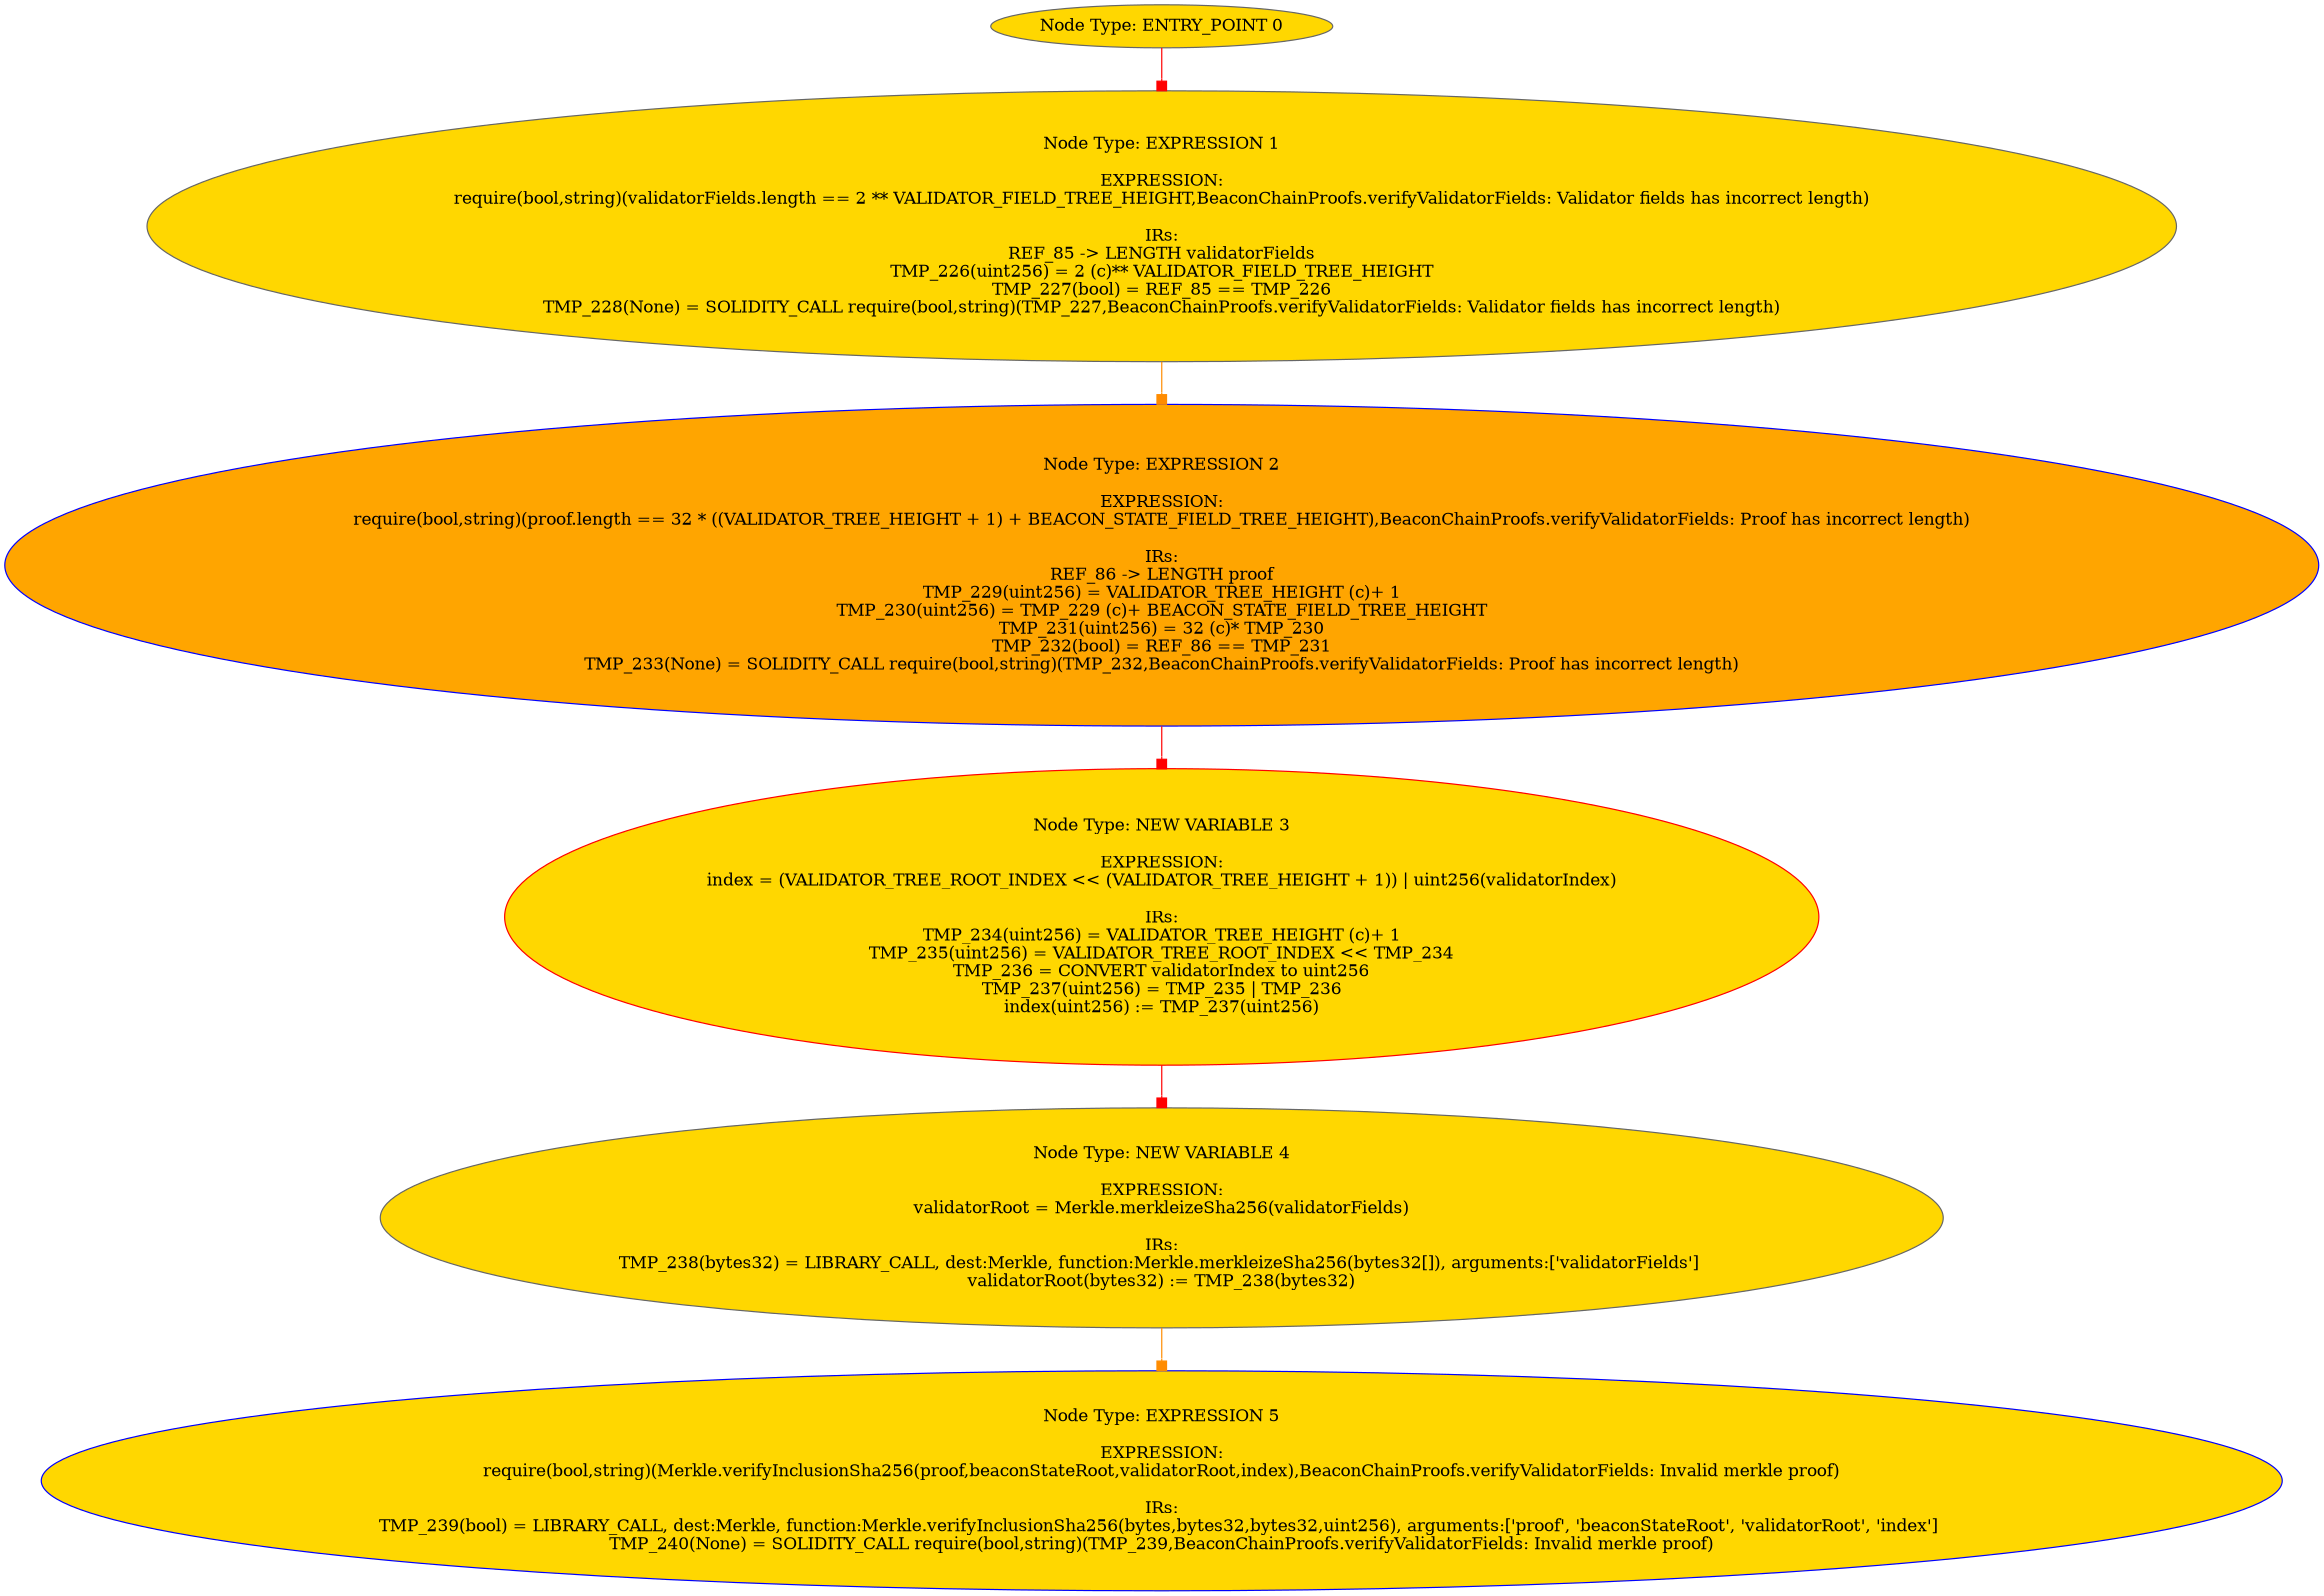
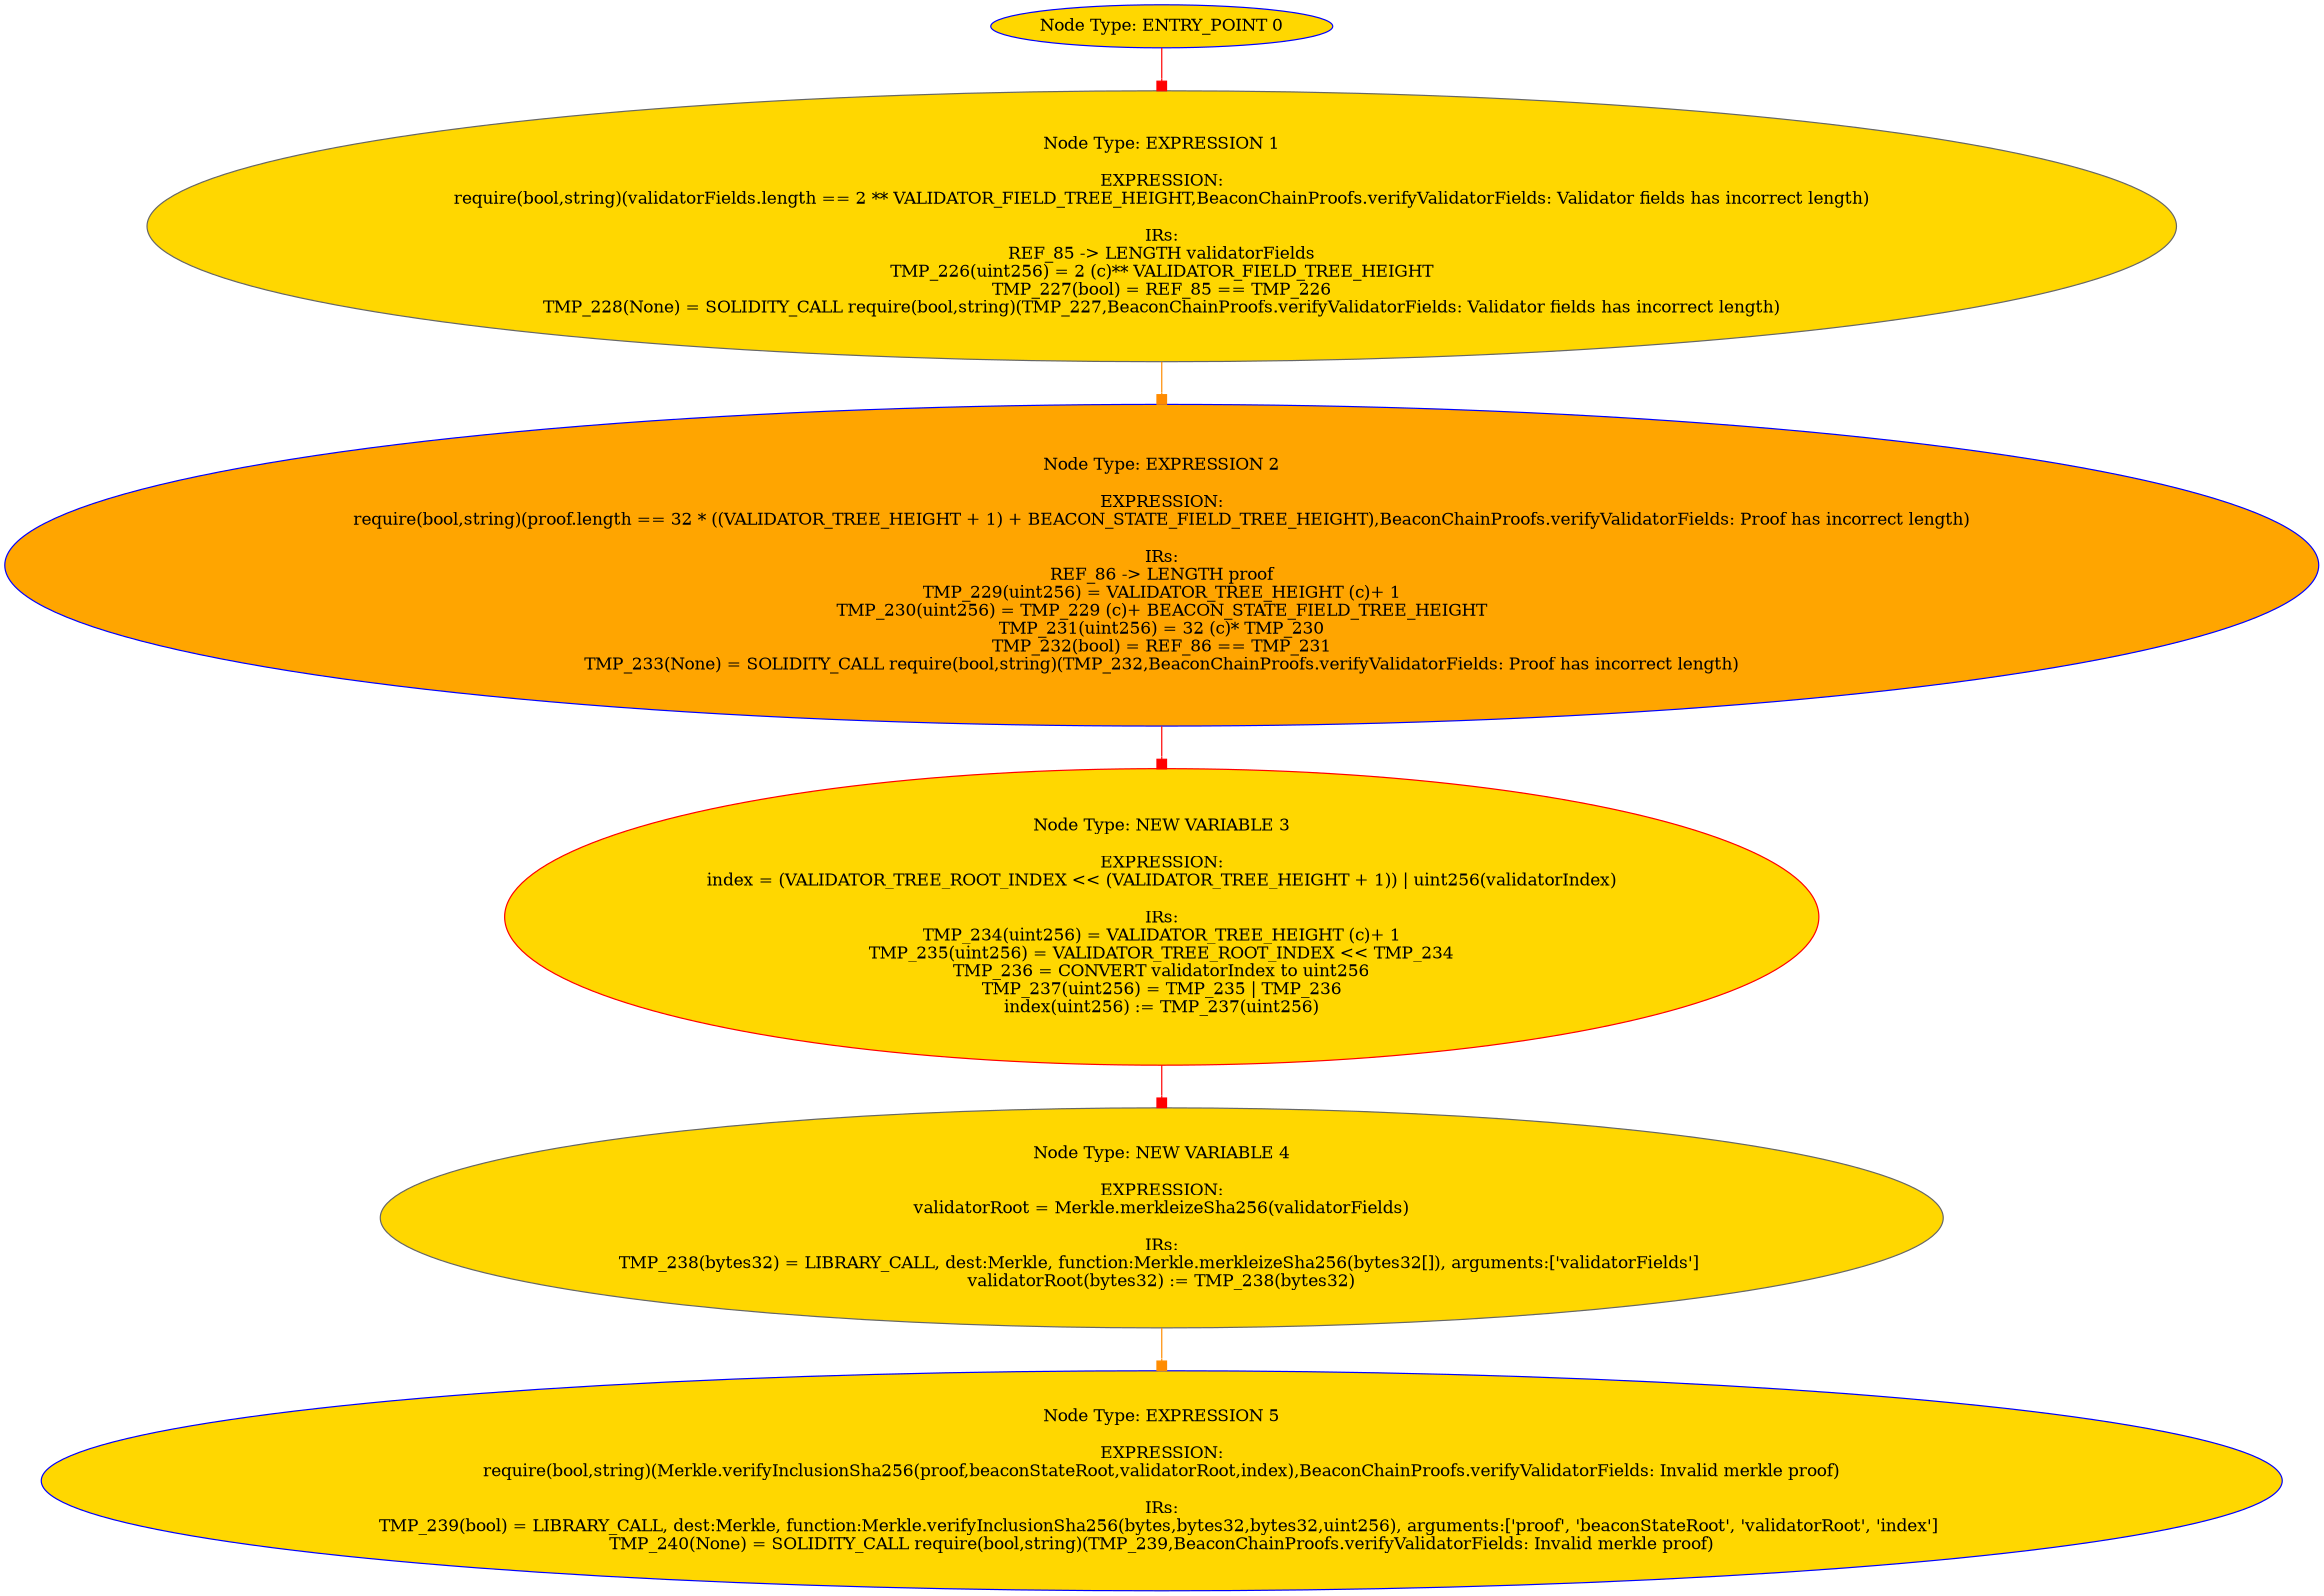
node "Node Type: ENTRY_POINT 0": color gray40 -> blue
